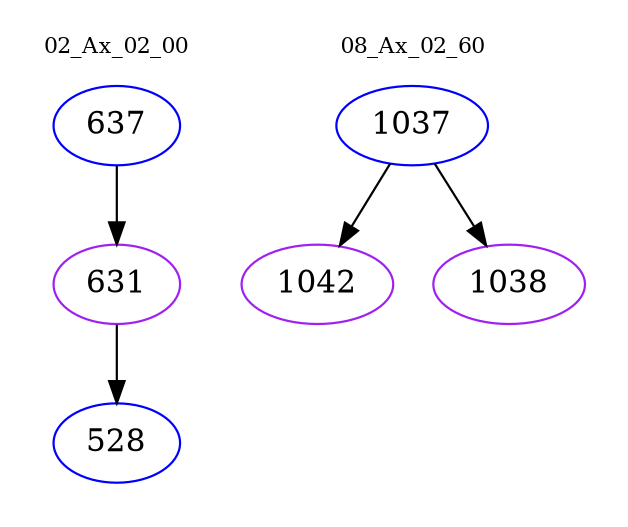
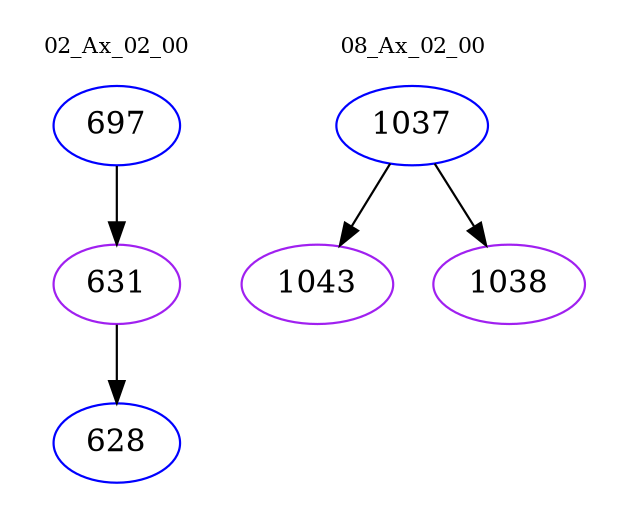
cluster "08_Ax_02_60": label "08_Ax_02_60" -> "08_Ax_02_00"
node "637": label "637" -> "697"
node "1042": label "1042" -> "1043"
node "528": label "528" -> "628"
